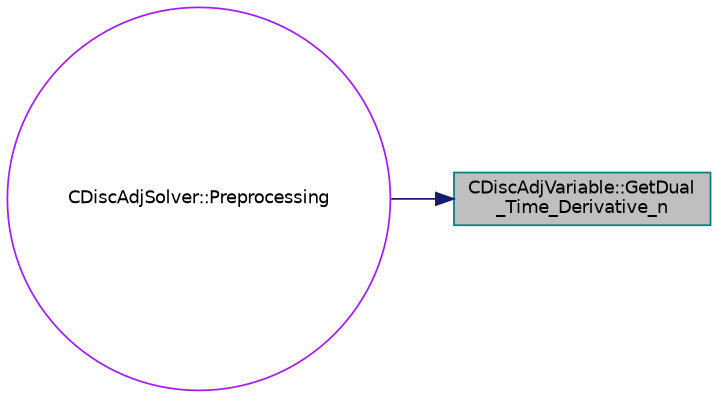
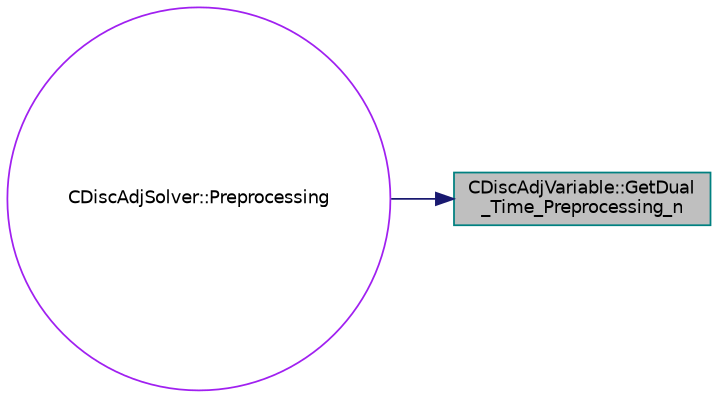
node "CDiscAdjVariable::GetDual _Time_Derivative_n": label "CDiscAdjVariable::GetDual _Time_Derivative_n" -> "CDiscAdjVariable::GetDual _Time_Preprocessing_n"
